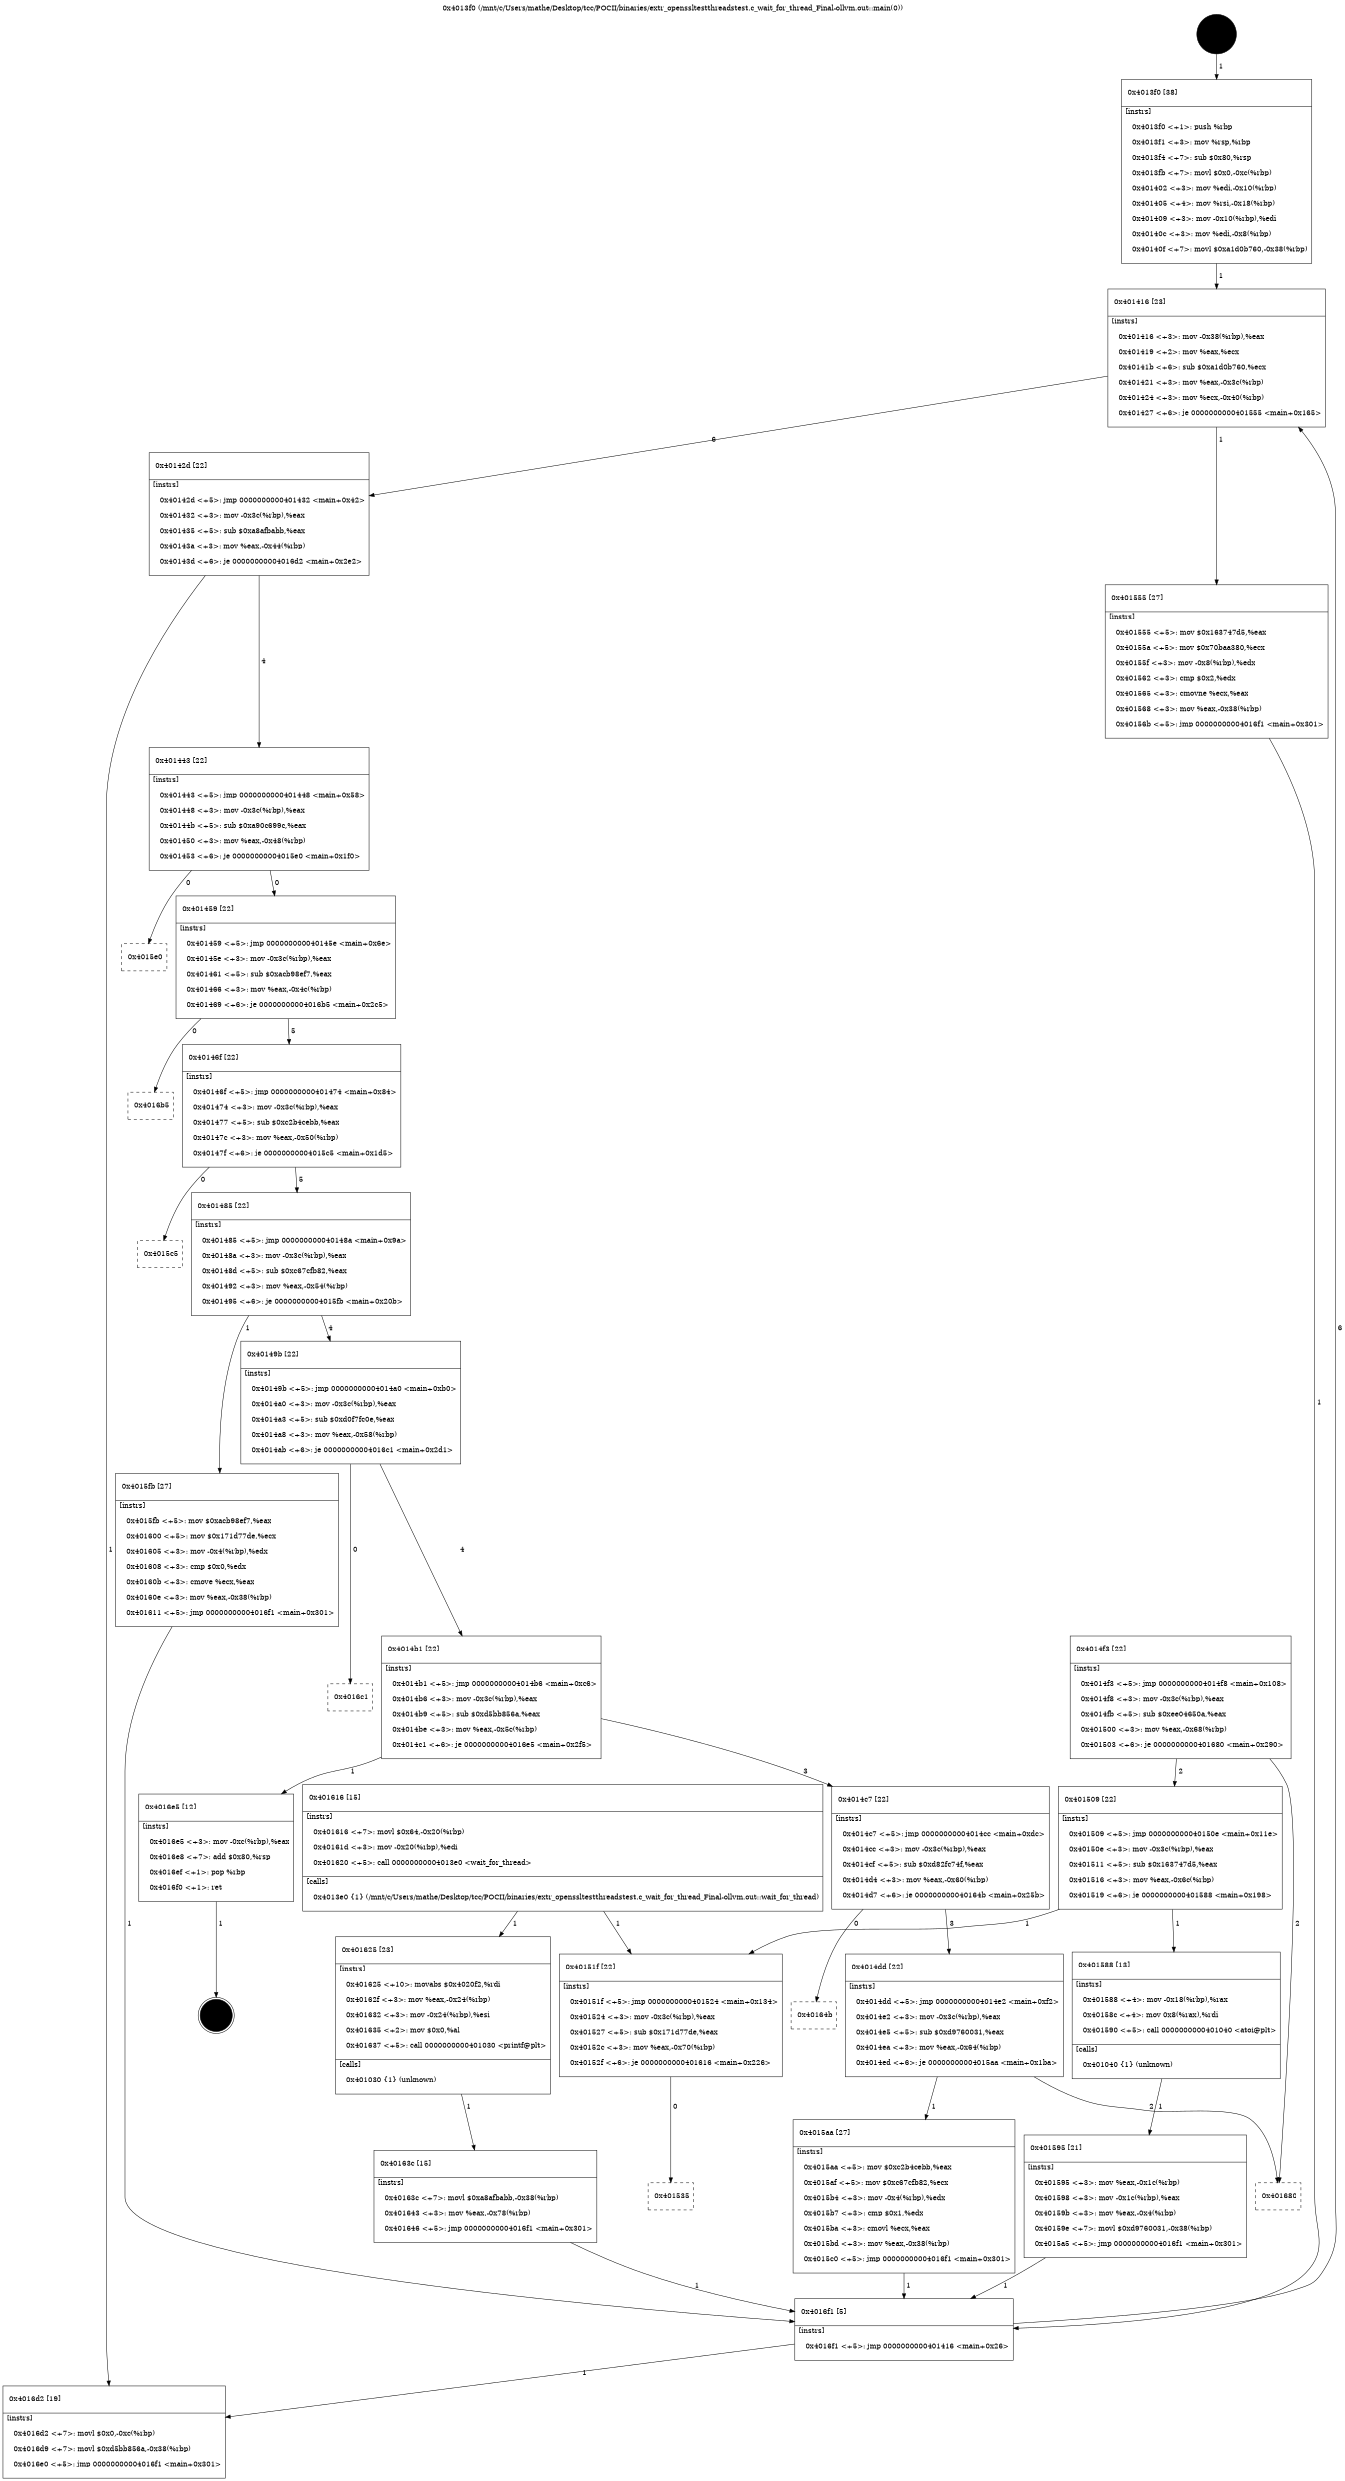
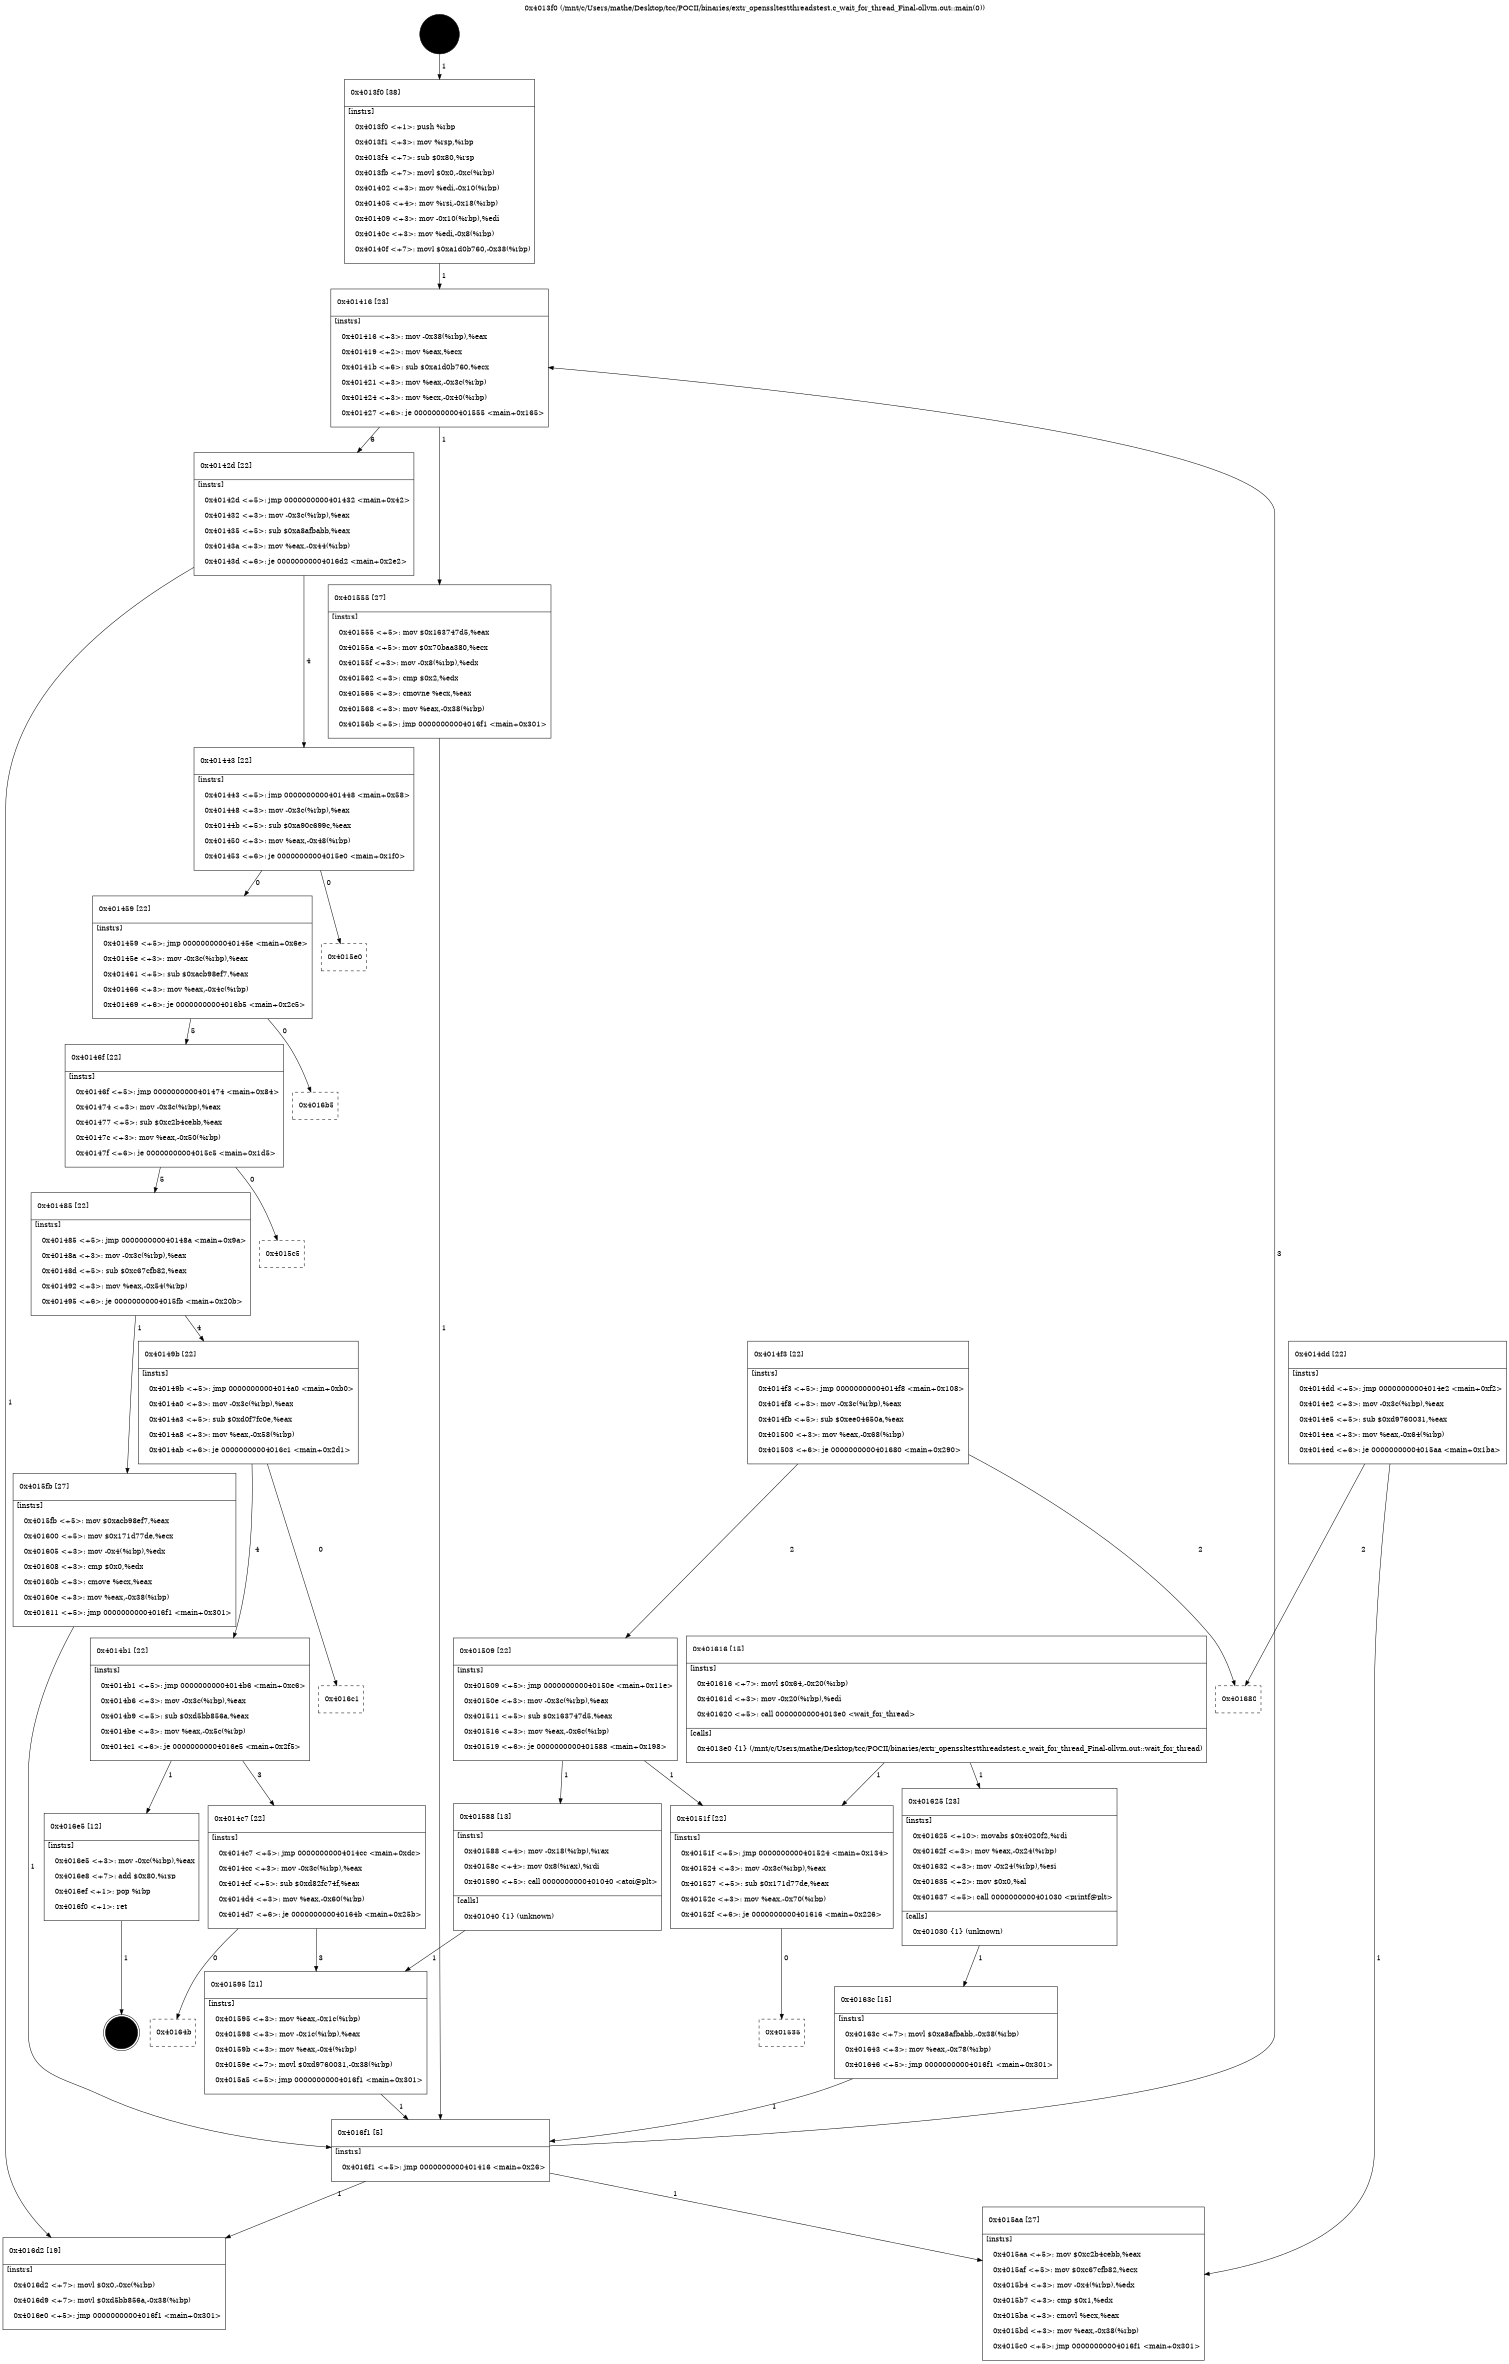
edge "0x4016f1 [5]" -> "0x401416 [23]": label " 6" -> " 3"
edge "0x4014c7 [22]" -> "0x4014dd [22]": now "0x4014c7 [22]" -> "0x401595 [21]"
edge "0x4015aa [27]" -> "0x4016f1 [5]": reversed
